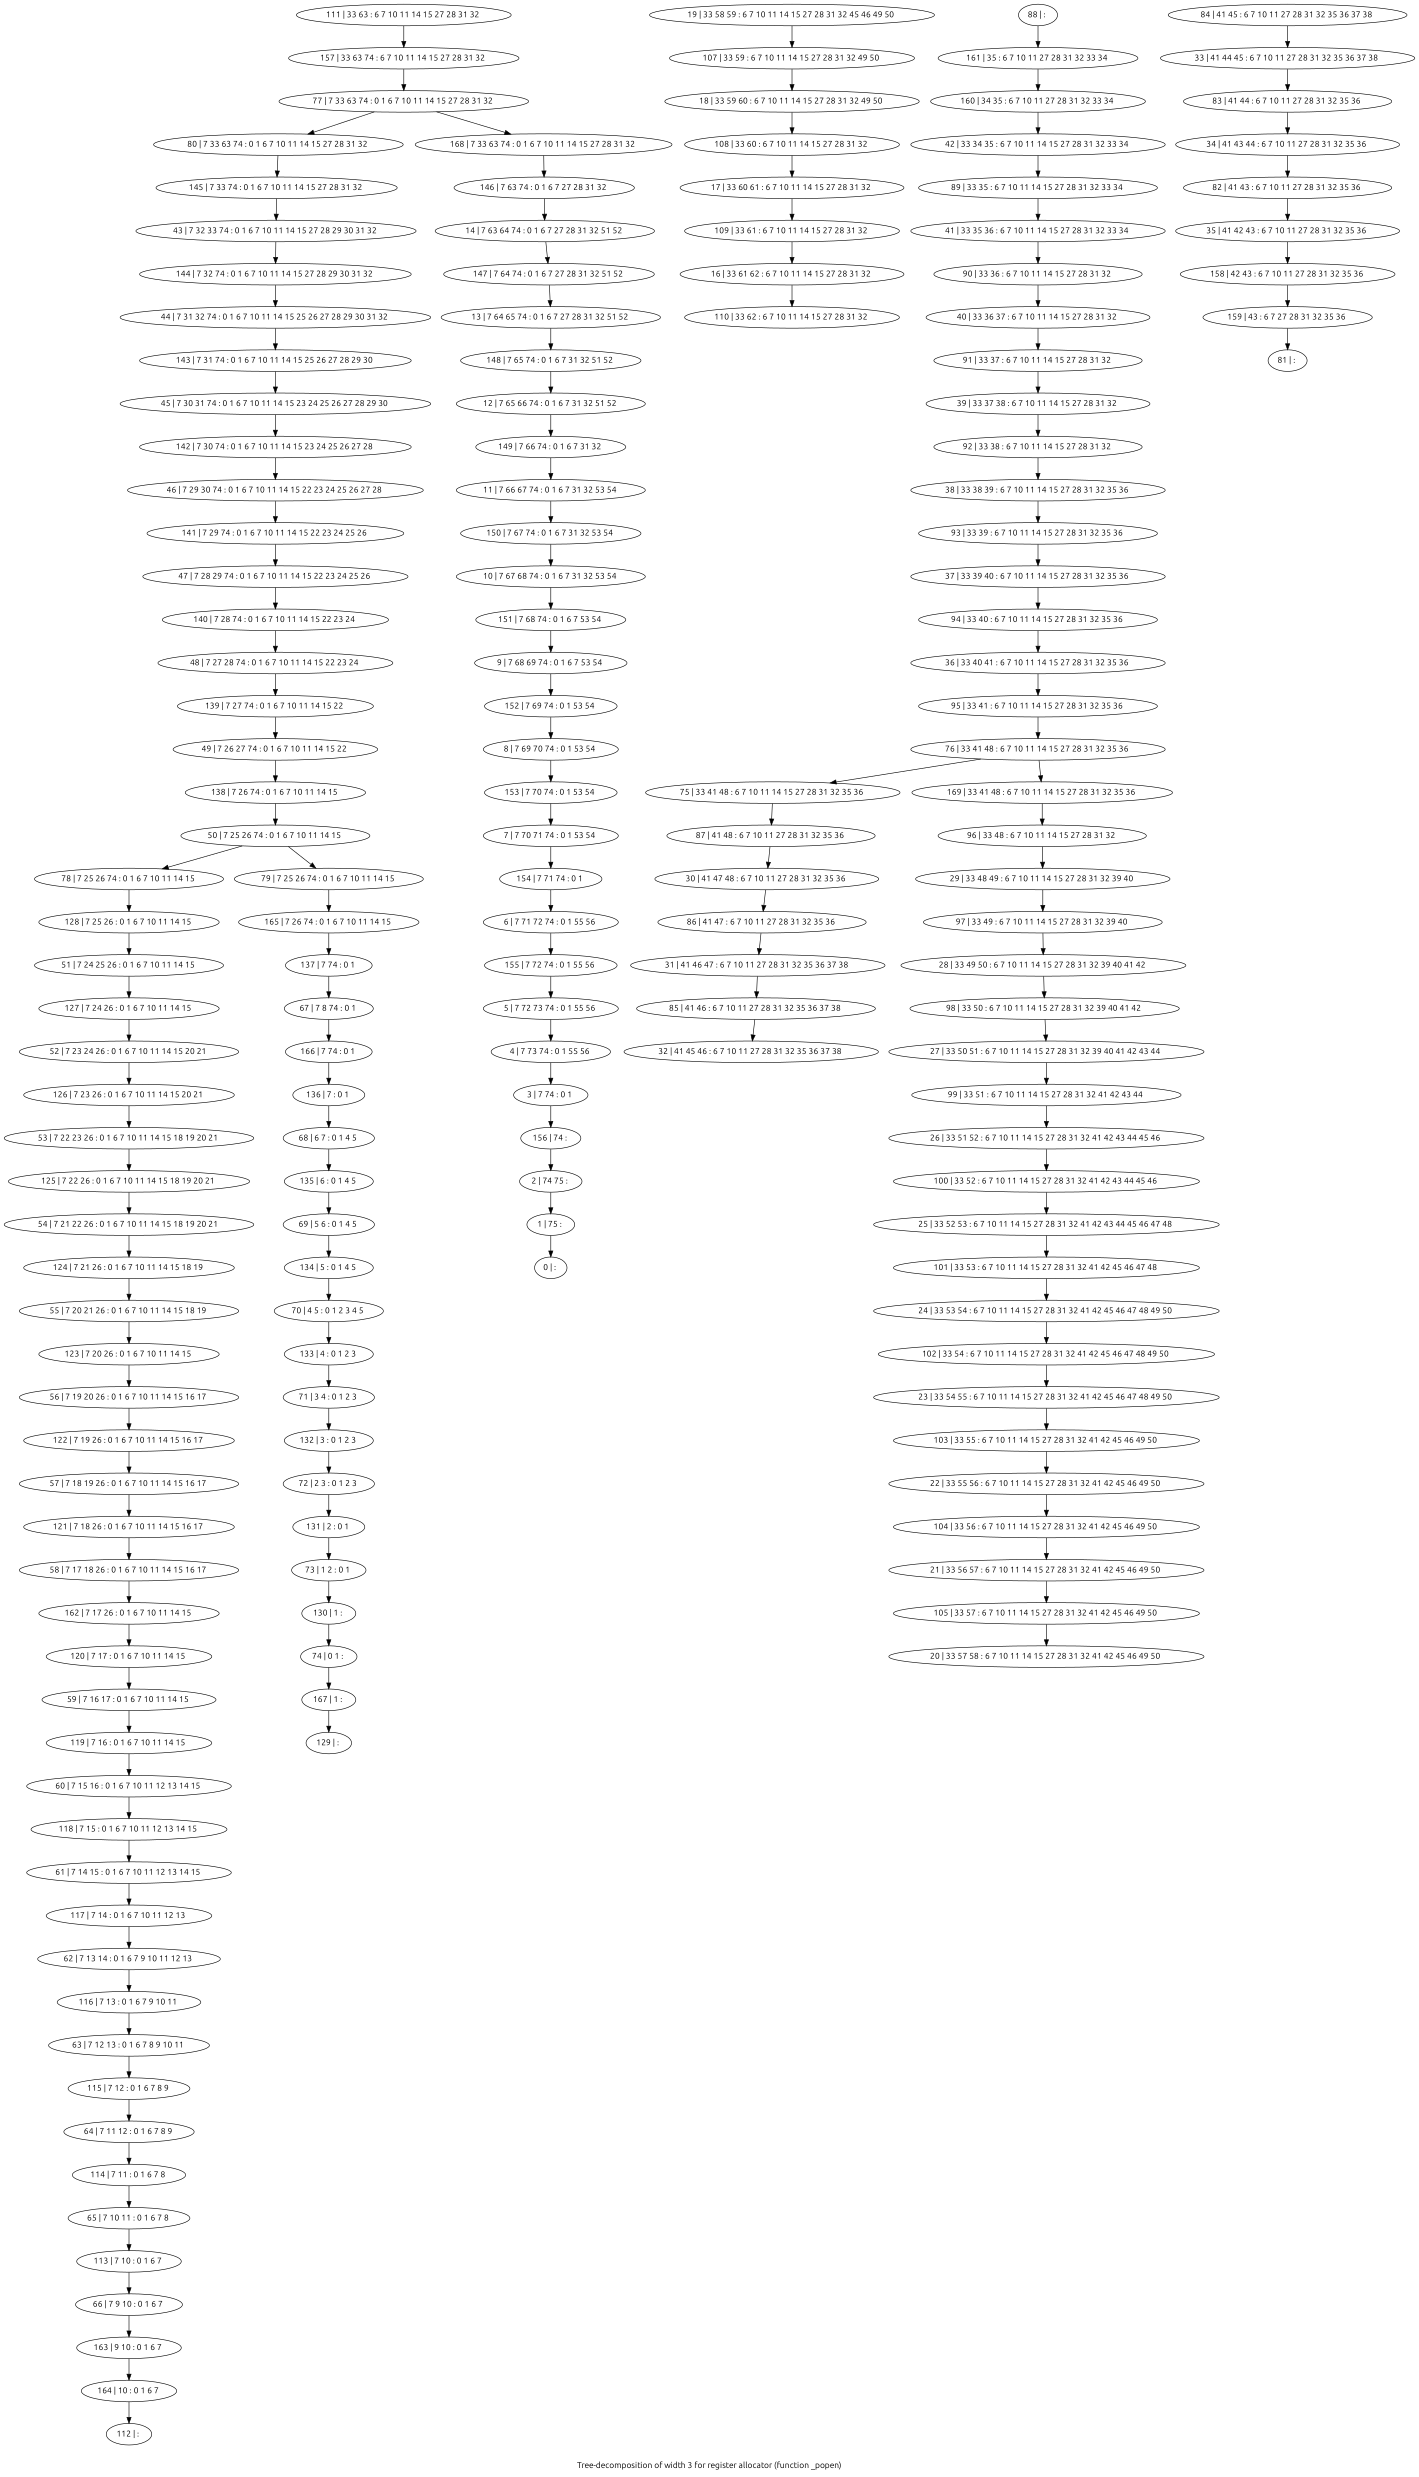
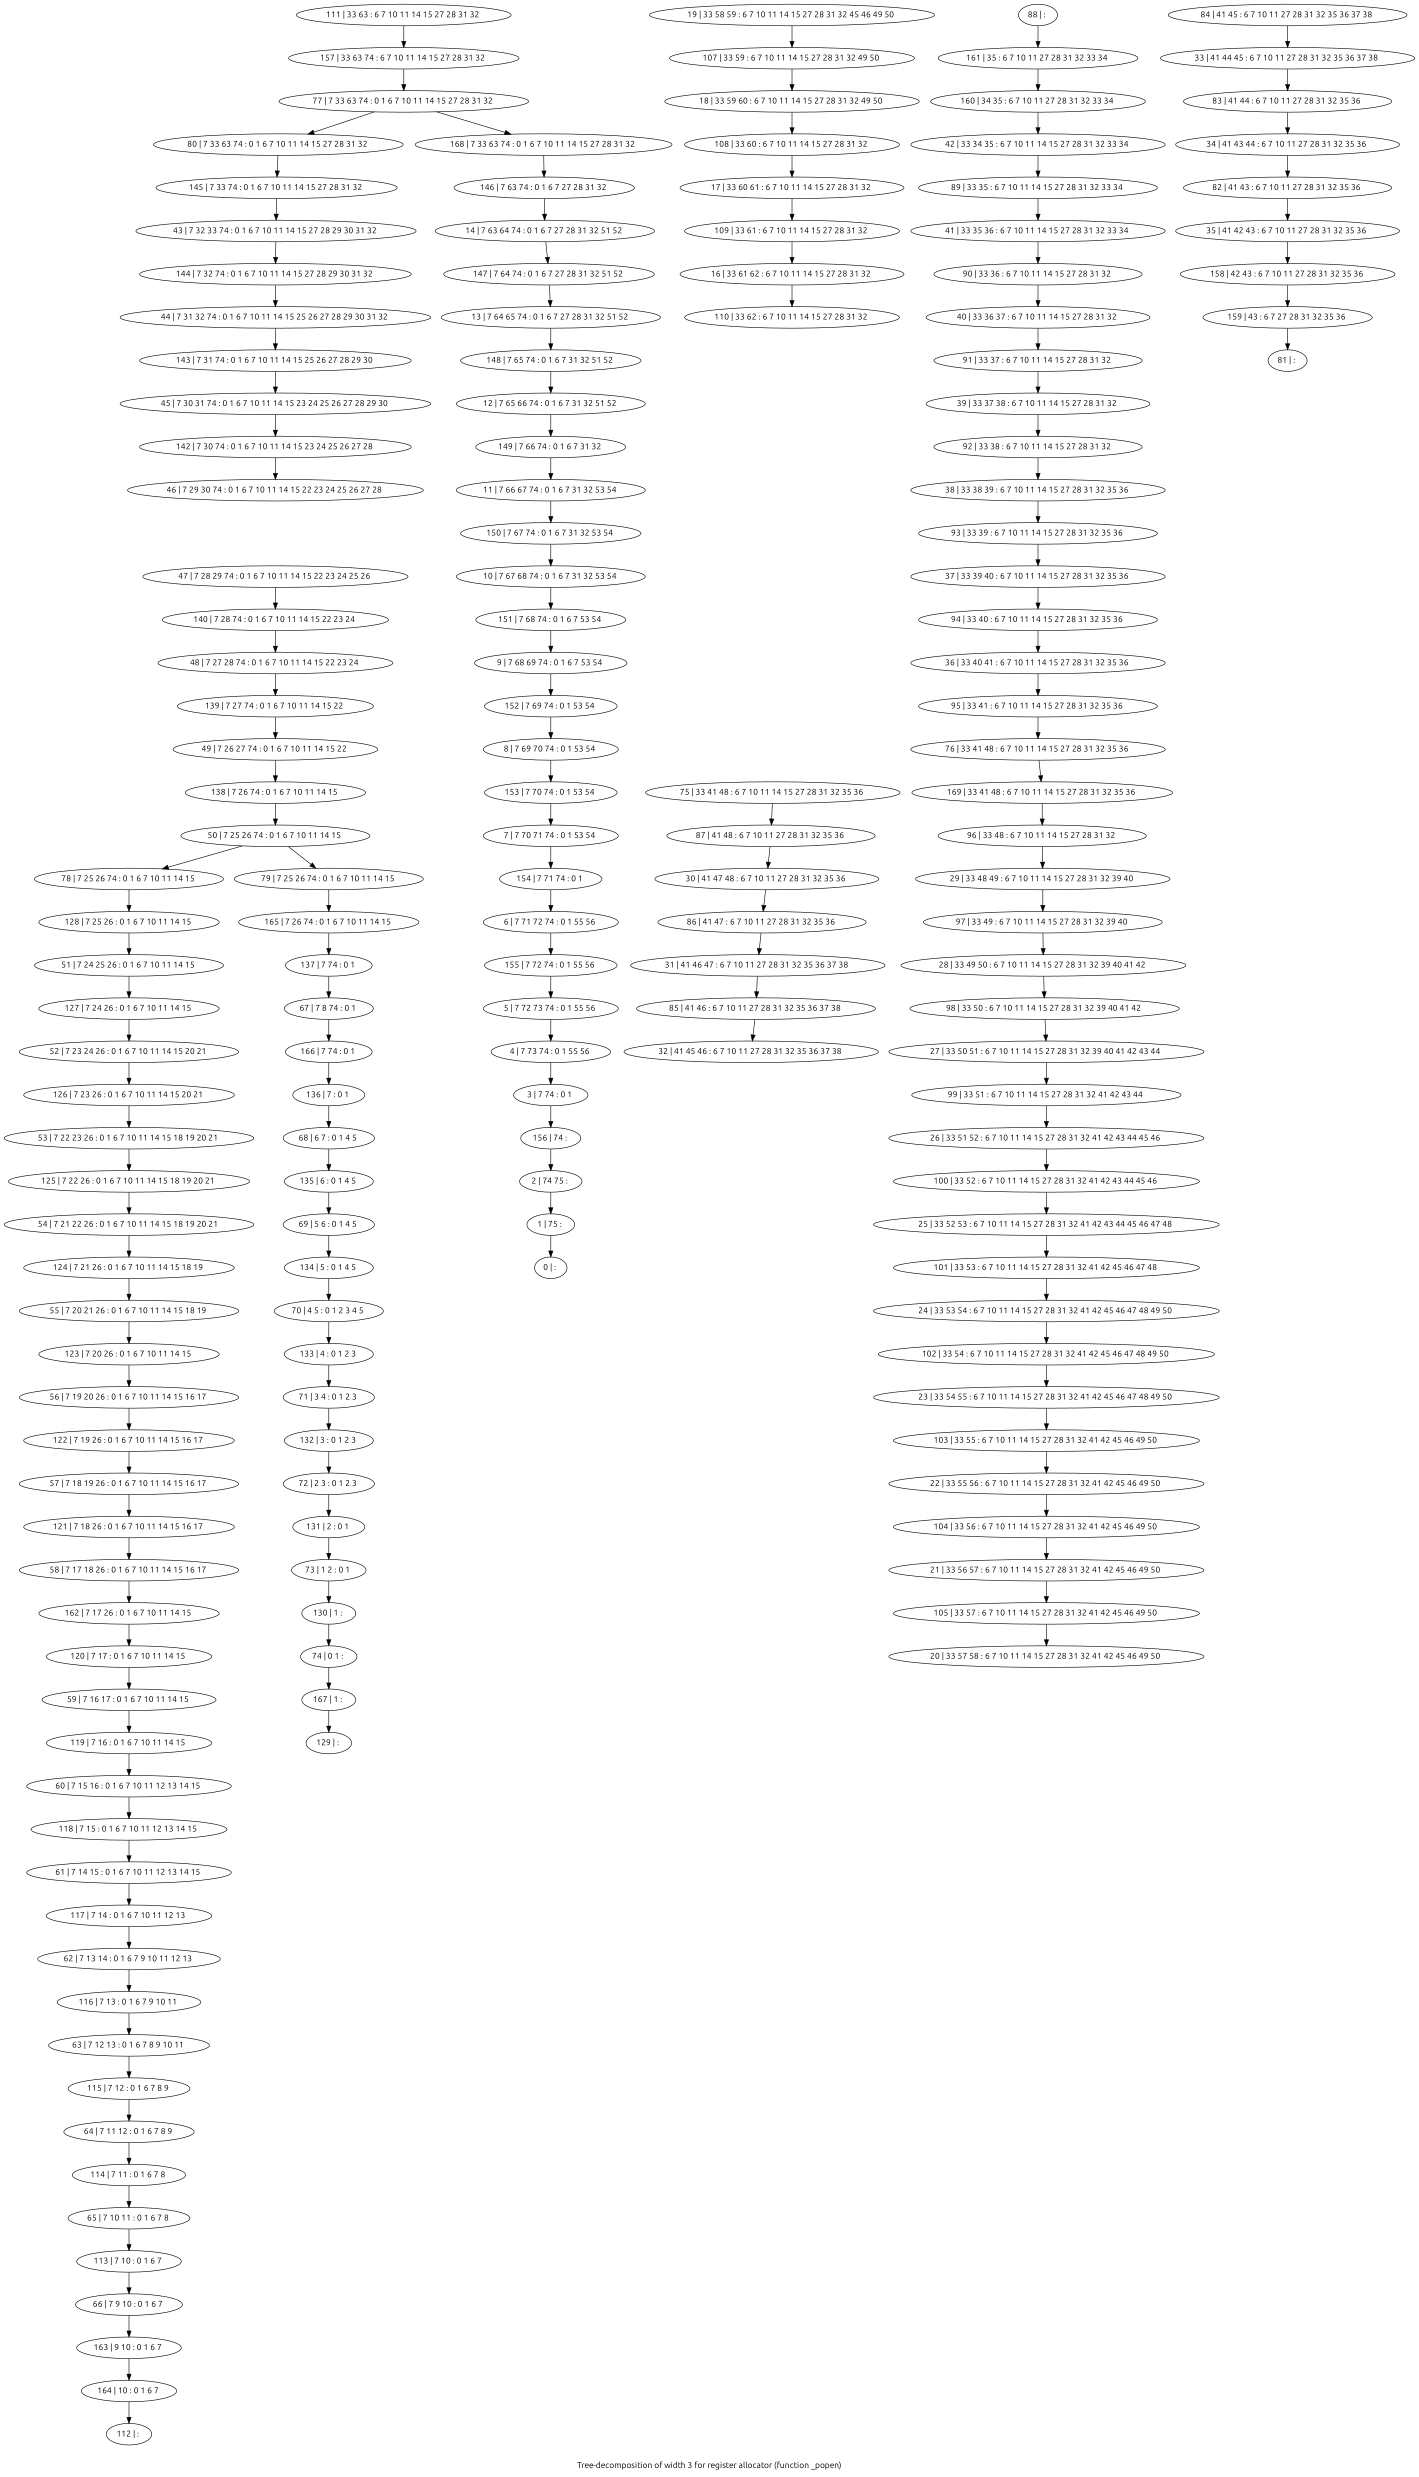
node "141 | 7 29 74 : 0 1 6 7 10 11 14 15 22 23 24 25 26": removed
edge "76 | 33 41 48 : 6 7 10 11 14 15 27 28 31 32 35 36" -> "75 | 33 41 48 : 6 7 10 11 14 15 27 28 31 32 35 36": removed
